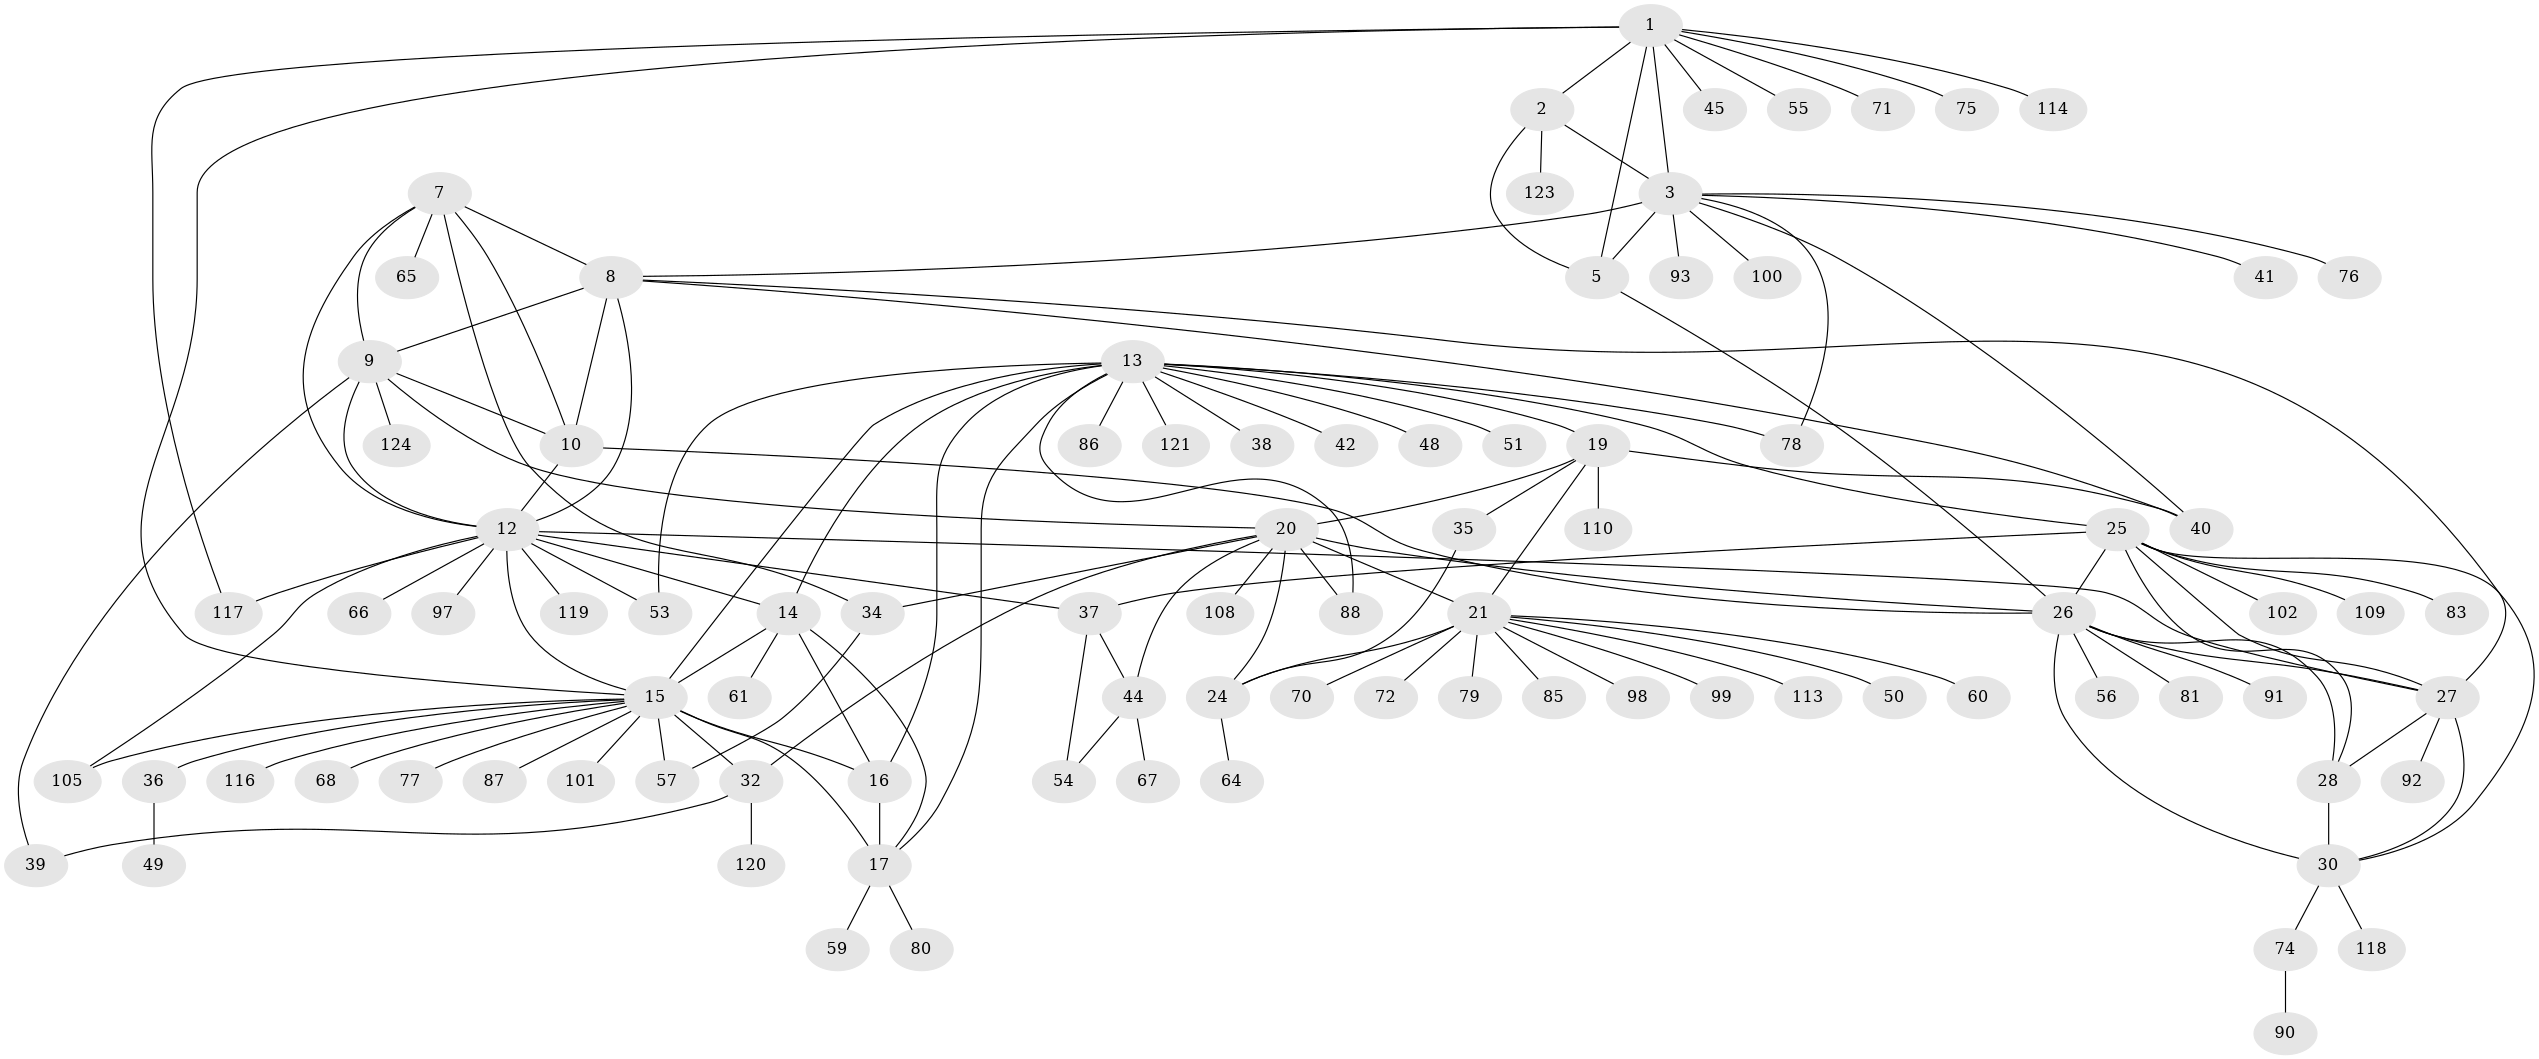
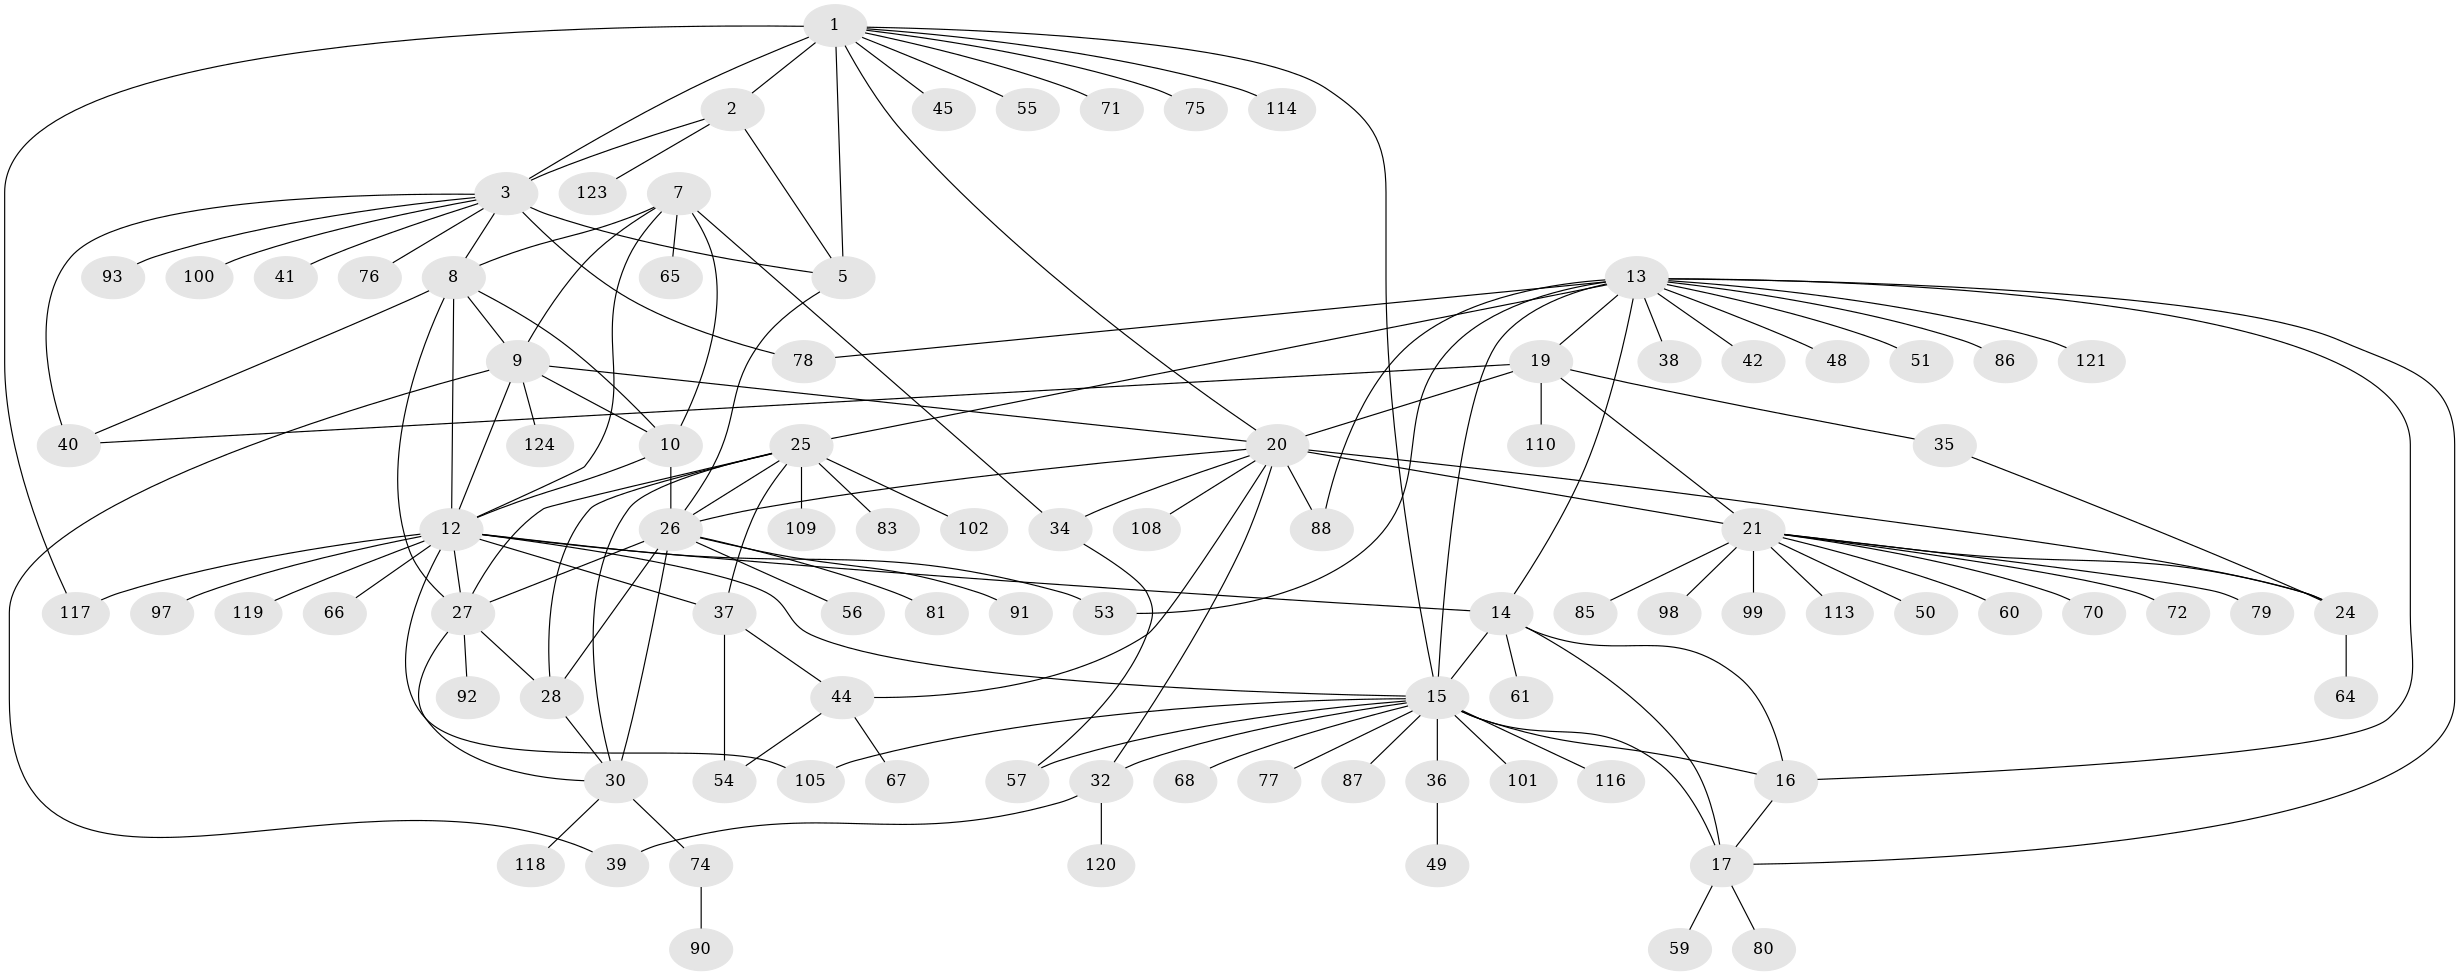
edge "1" -- "20": added
